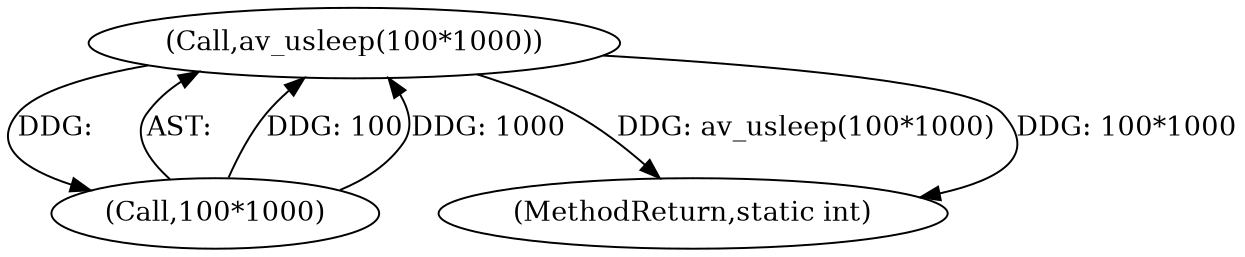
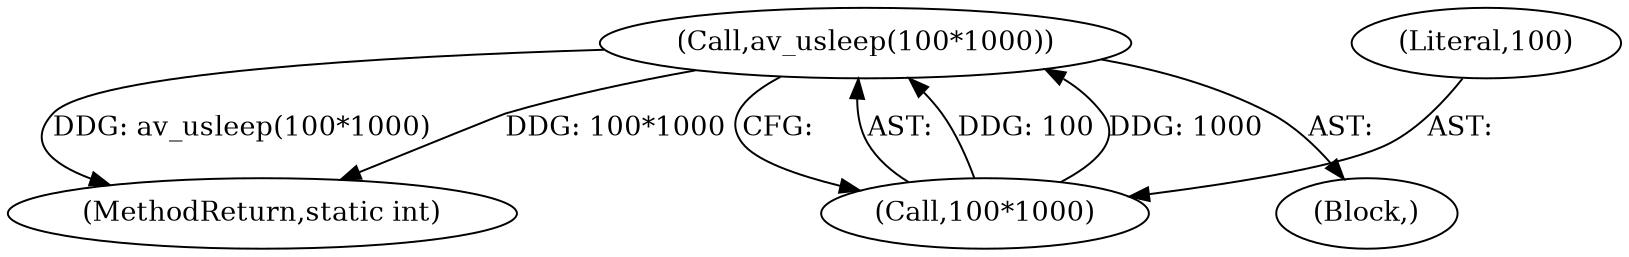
node "(Literal,100)": added
edge "(Call,av_usleep(100*1000))" -> "(Call,100*1000)": label "DDG: " -> "CFG: "
node "(Block,)": added
